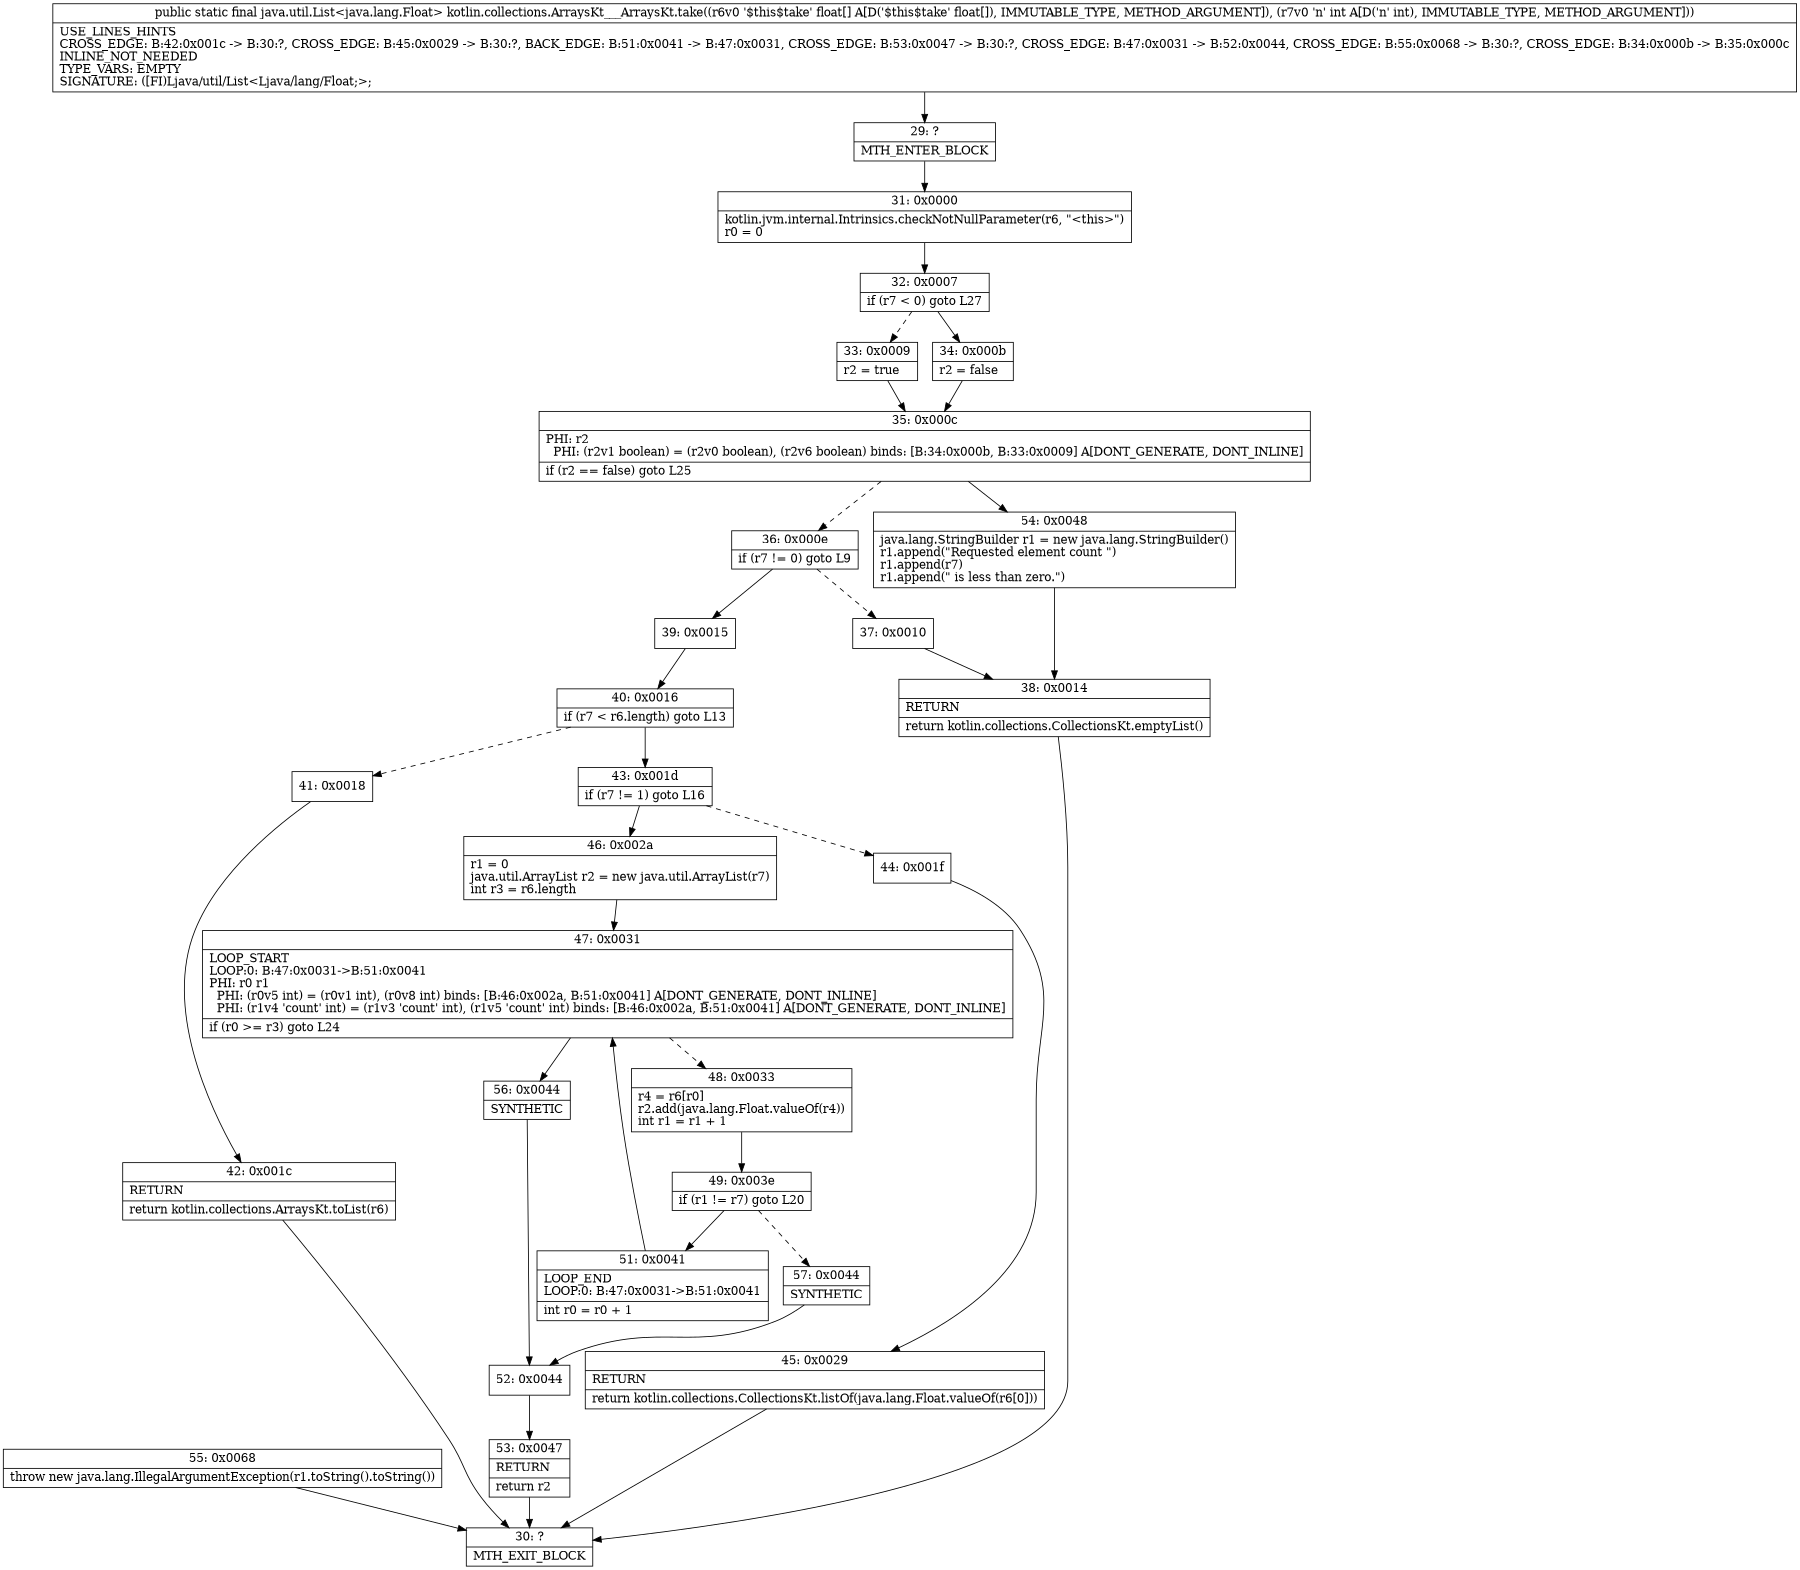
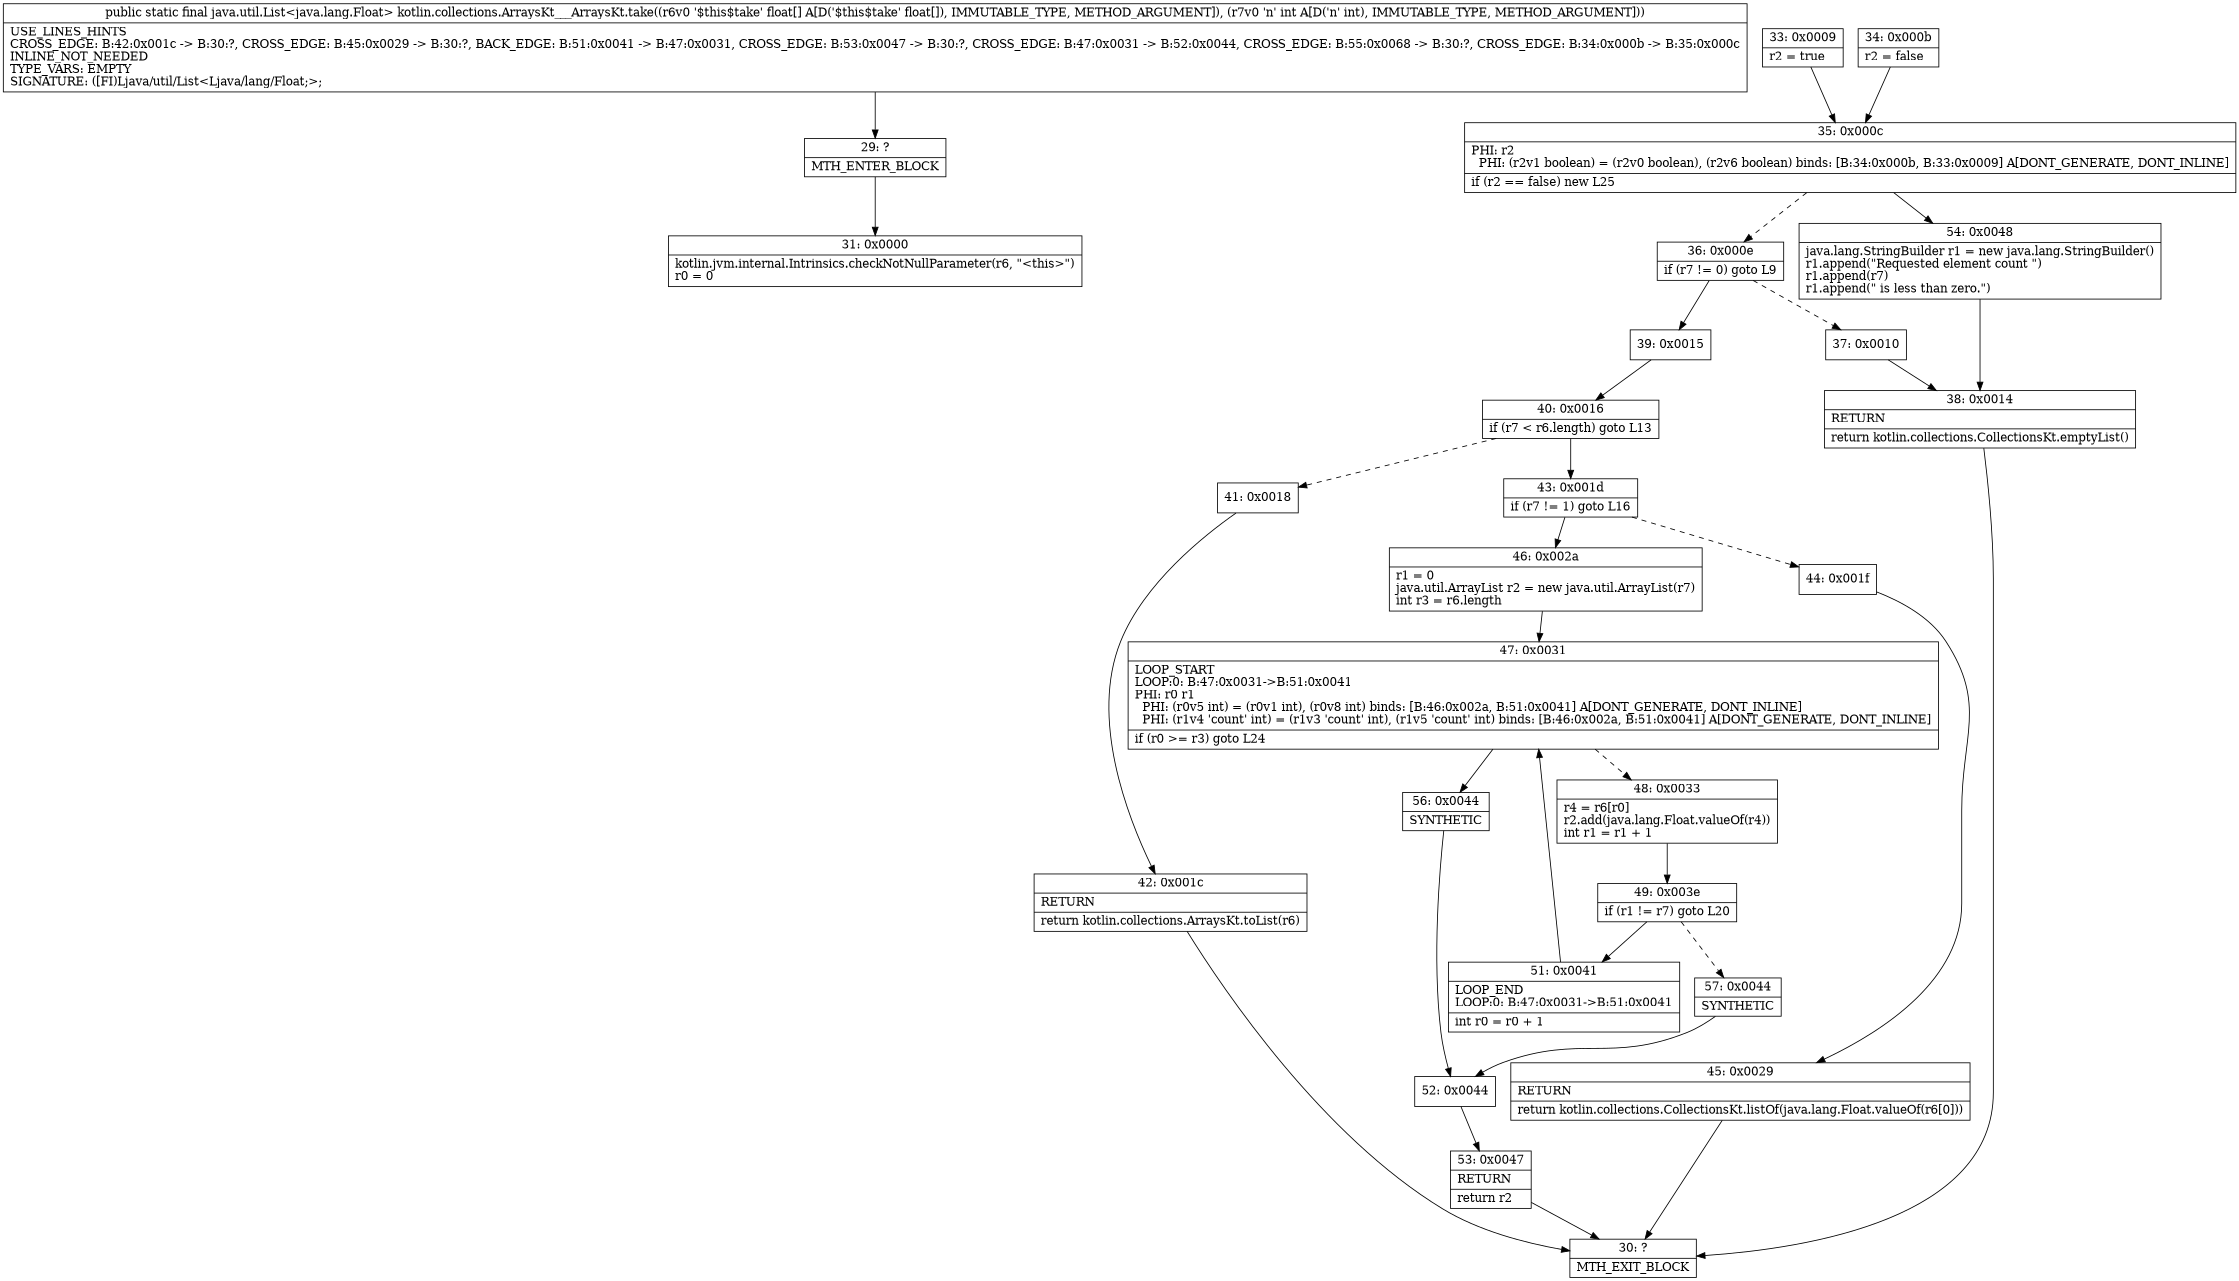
node "32: 0x0007": removed
node "35: 0x000c": text "if (r2 == false) goto L25" -> "if (r2 == false) new L25"
node "55: 0x0068": removed
